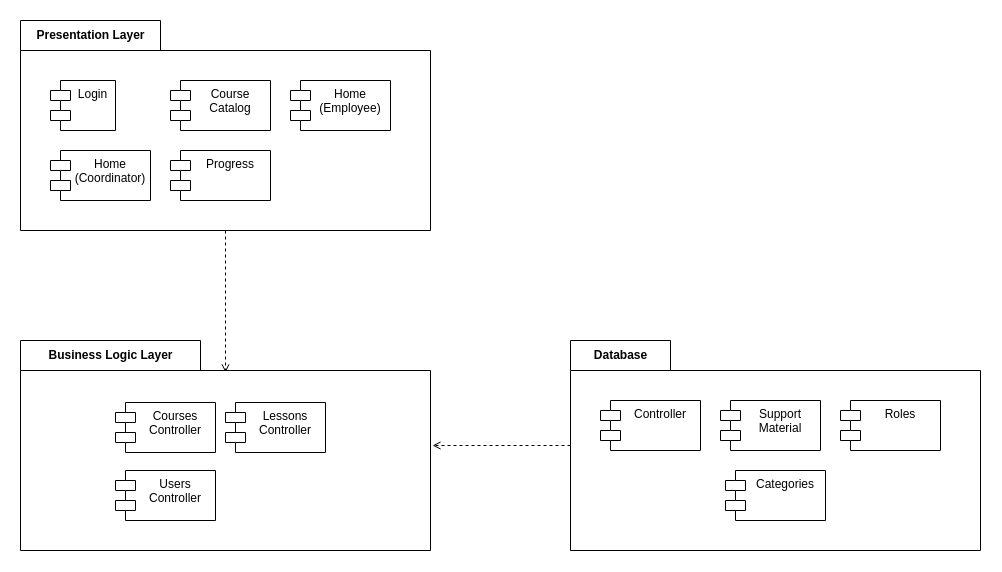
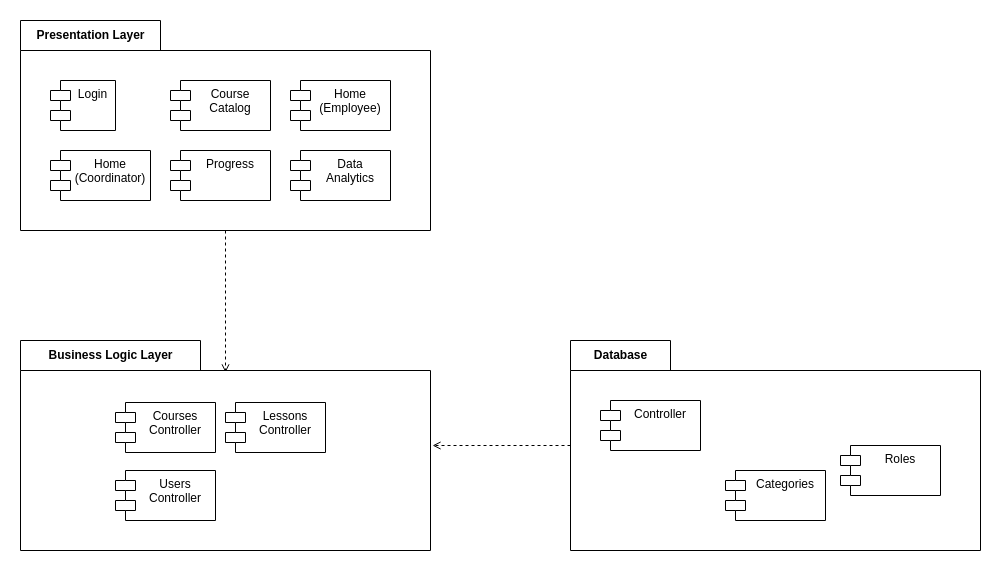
node "Data Analytics": added
node "Support Material": removed
node "Roles": moved (891, 426) -> (891, 471)
